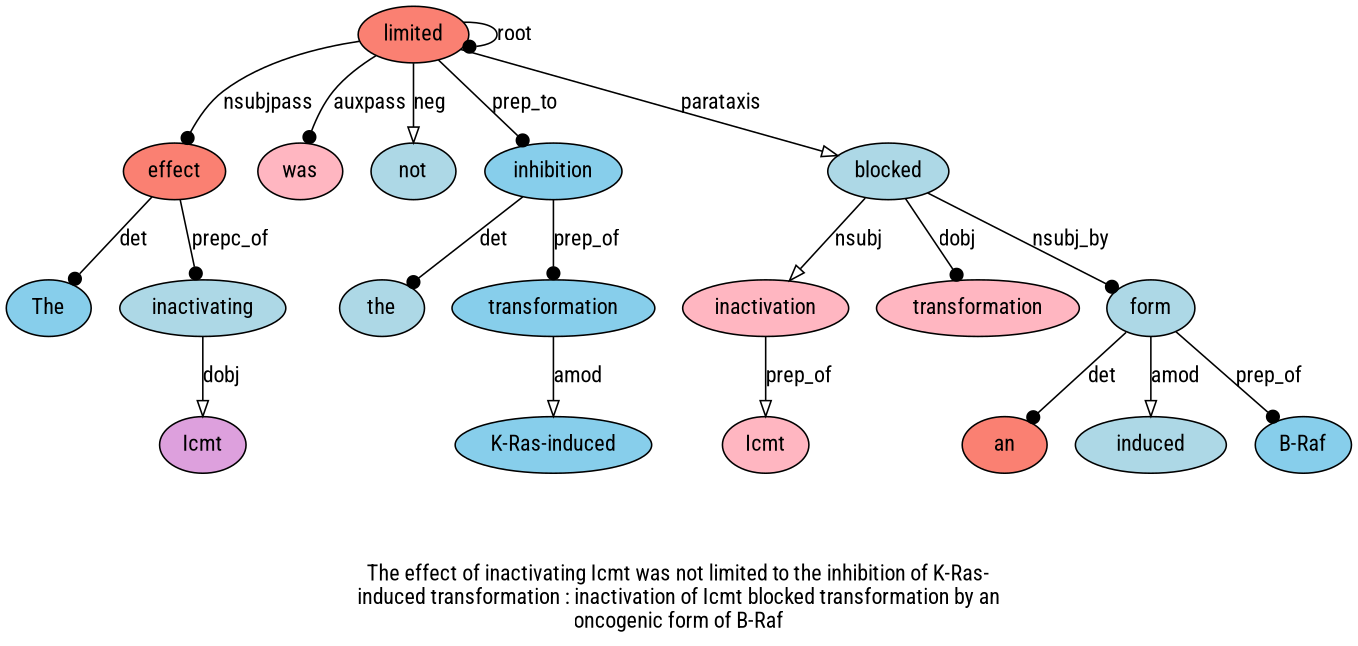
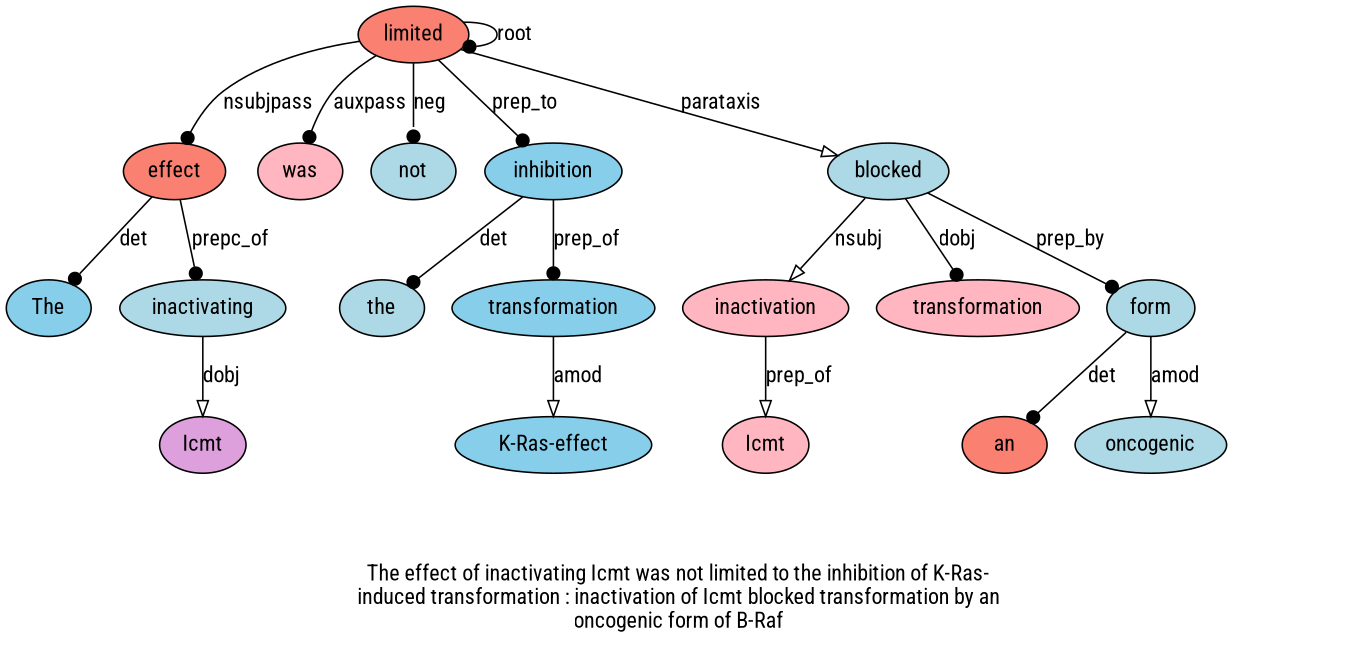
edge "limited" -> "not": arrowhead onormal -> dot
edge "blocked" -> "form": label "nsubj_by" -> "prep_by"
node "K-Ras-induced": label "K-Ras-induced" -> "K-Ras-effect"
node "induced": label "induced" -> "oncogenic"
node "B-Raf": removed
